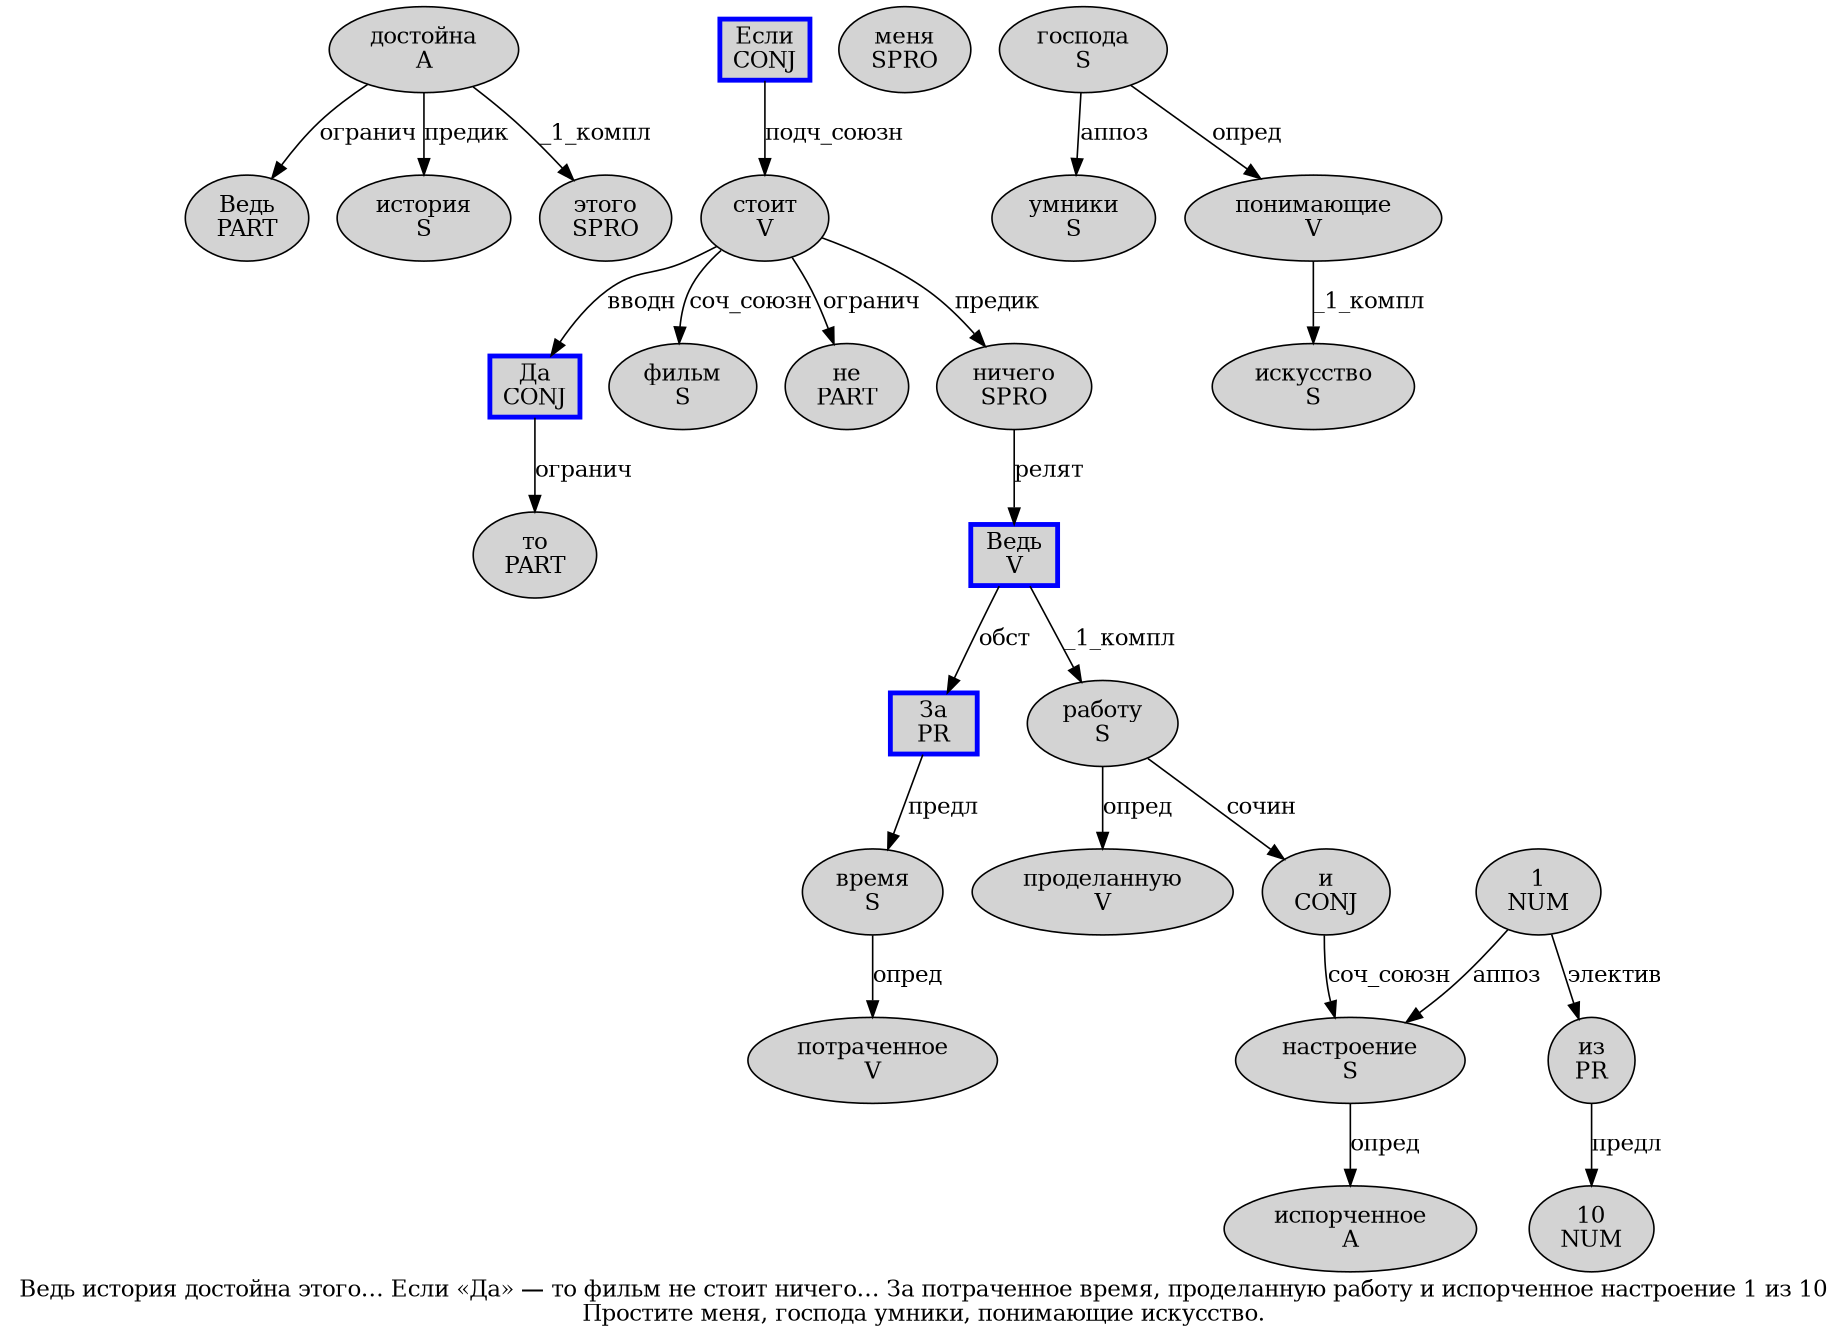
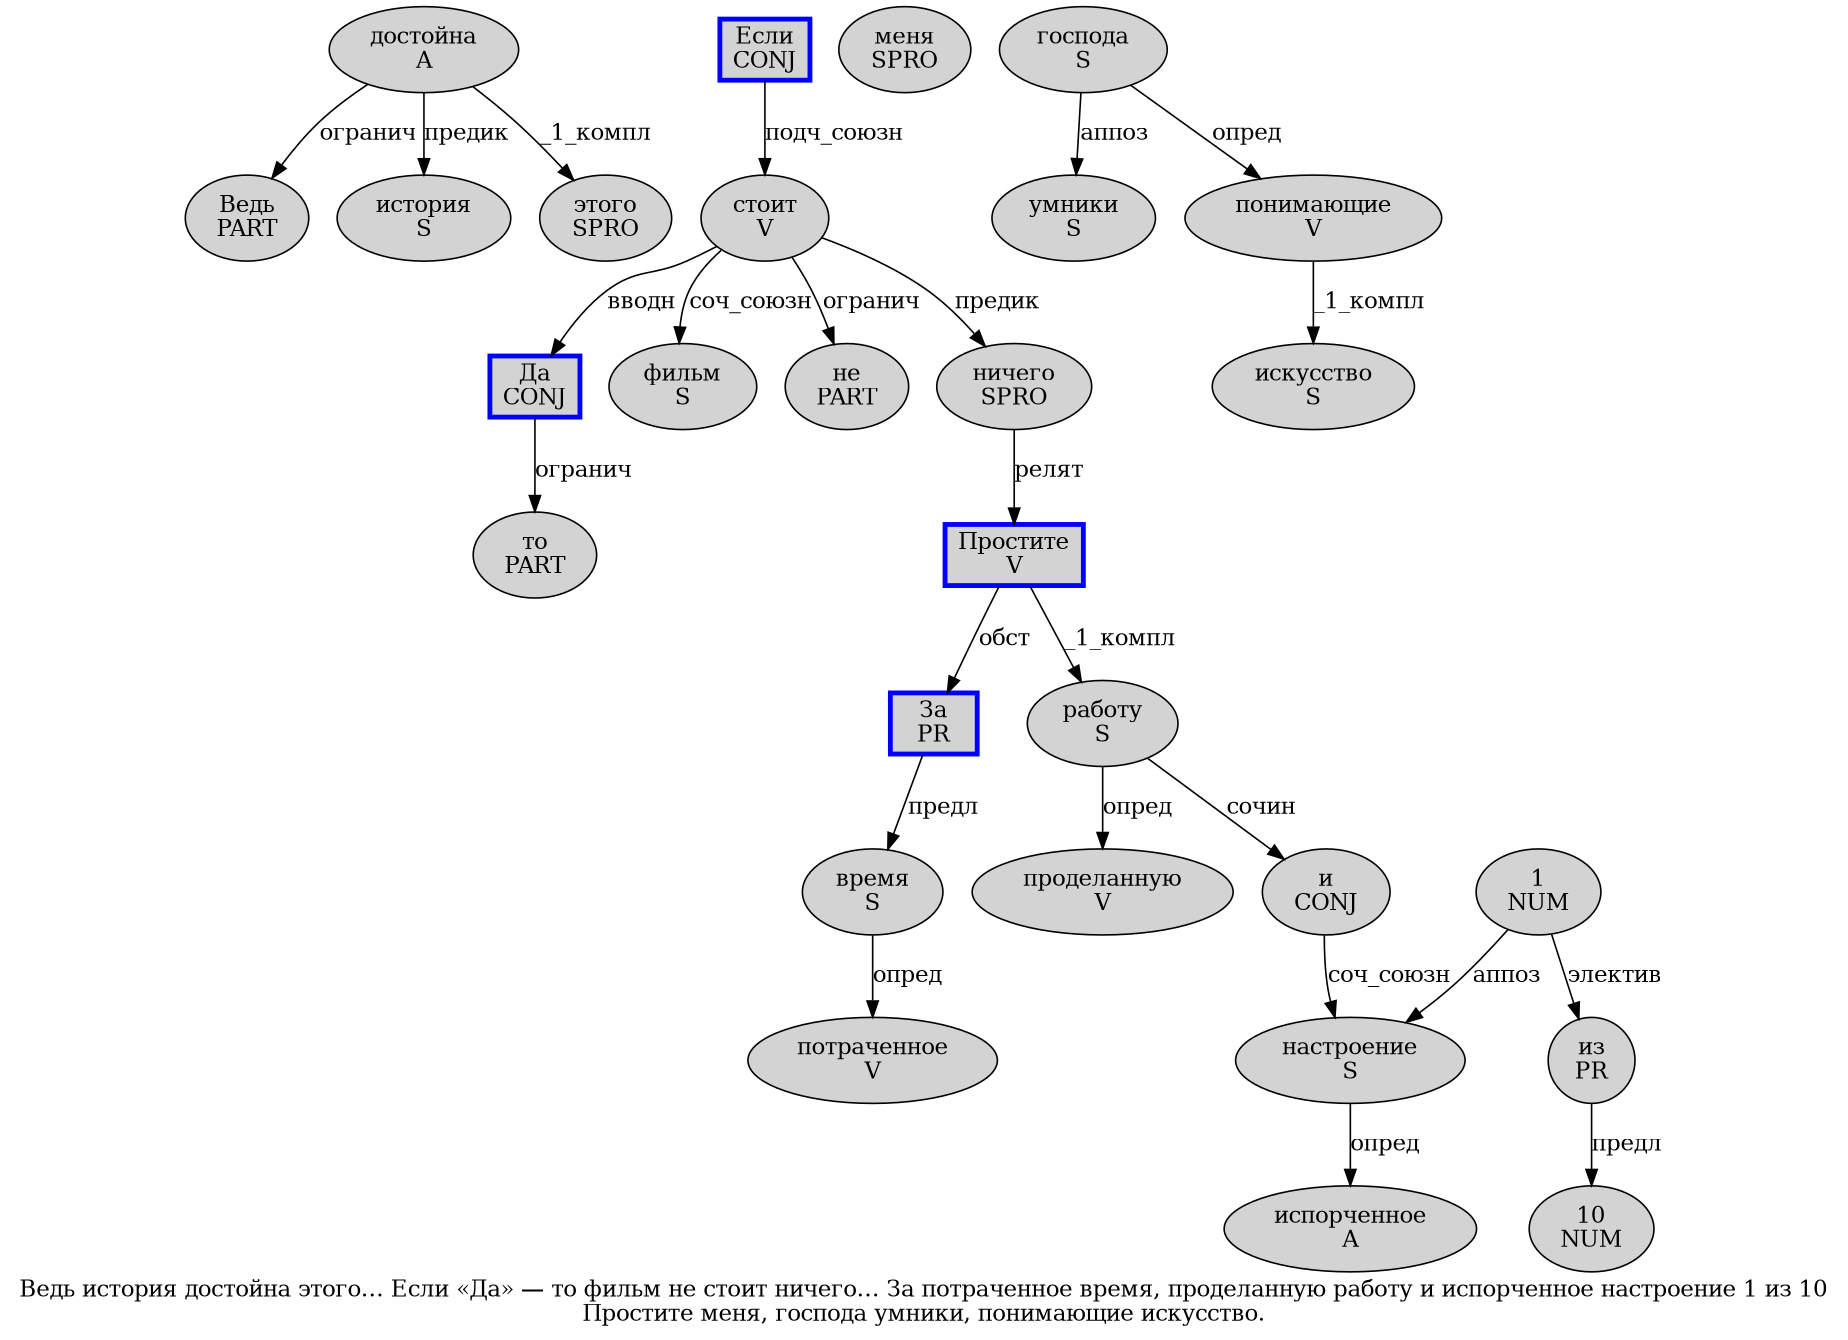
node "Ведь V": label "Ведь V" -> "Простите V"
